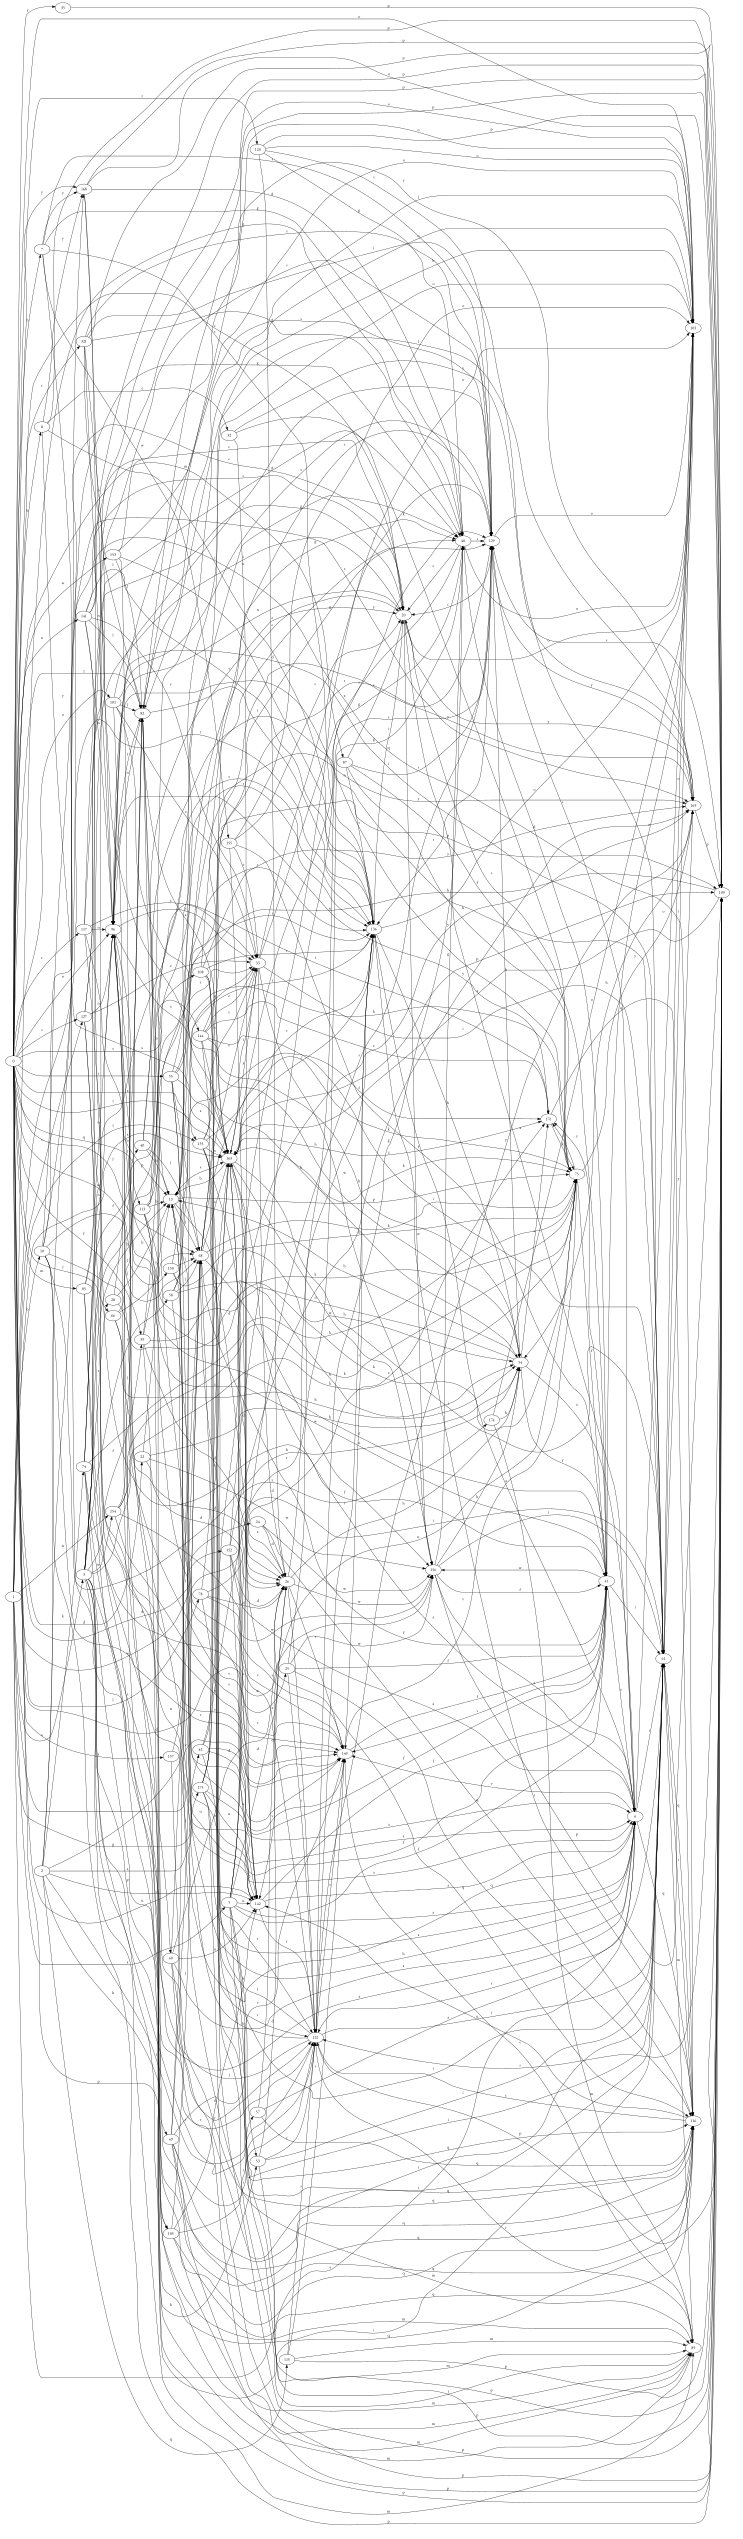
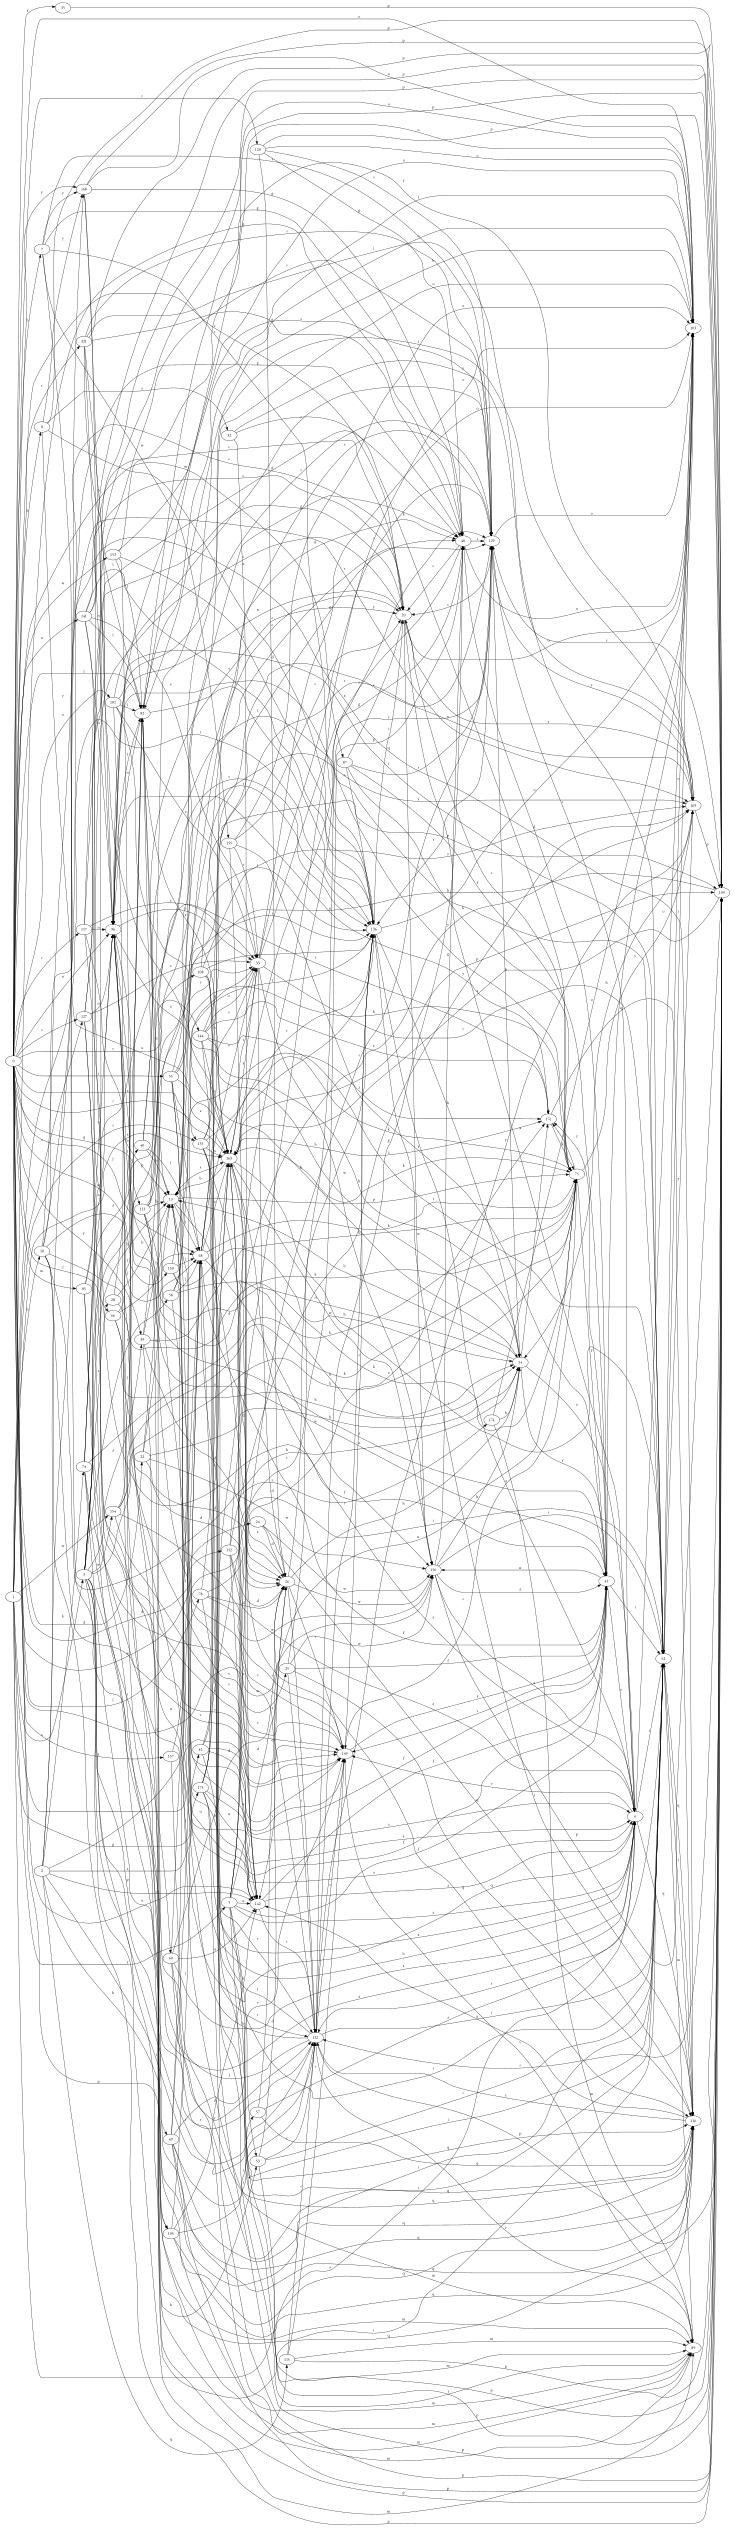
edge "33" -> "103": added, label "o"
edge "22" -> "13": added, label "b"
